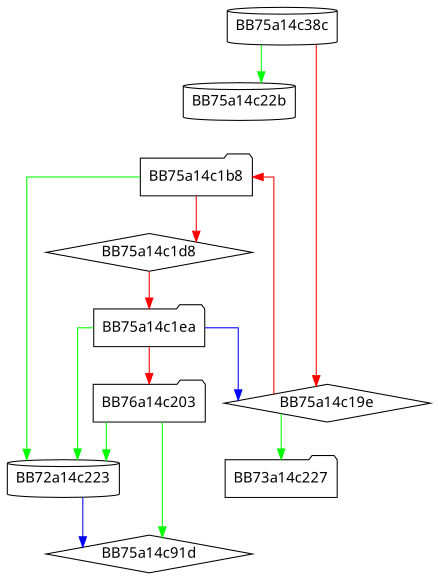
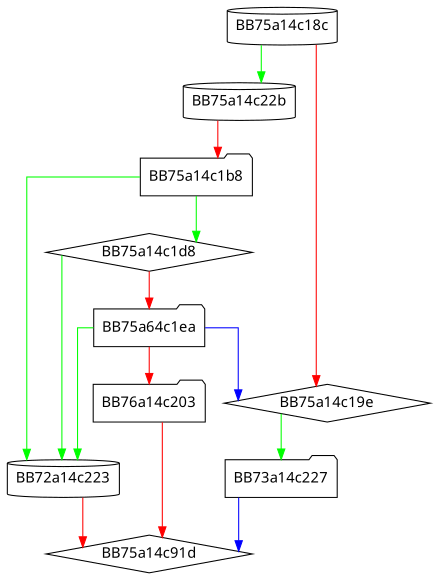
node "BB75a14c38c": label "BB75a14c38c" -> "BB75a14c18c"
edge "BB75a14c1b8" -> "BB75a14c1d8": color red -> green
edge "BB75a14c19e" -> "BB75a14c1b8": now "BB75a14c22b" -> "BB75a14c1b8"
node "BB75a14c1ea": label "BB75a14c1ea" -> "BB75a64c1ea"
edge "BB76a14c203" -> "BB72a14c223": now "BB75a14c1d8" -> "BB72a14c223"
edge "BB76a14c203" -> "BB75a14c91d": color green -> red
edge "BB72a14c223" -> "BB75a14c91d": color blue -> red
edge "BB73a14c227" -> "BB75a14c91d": added
